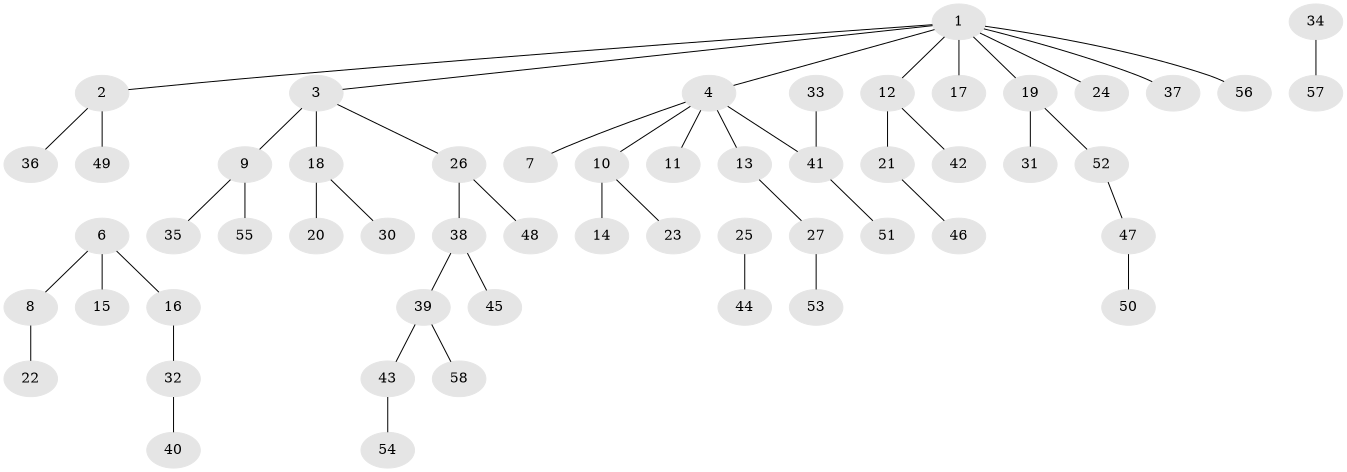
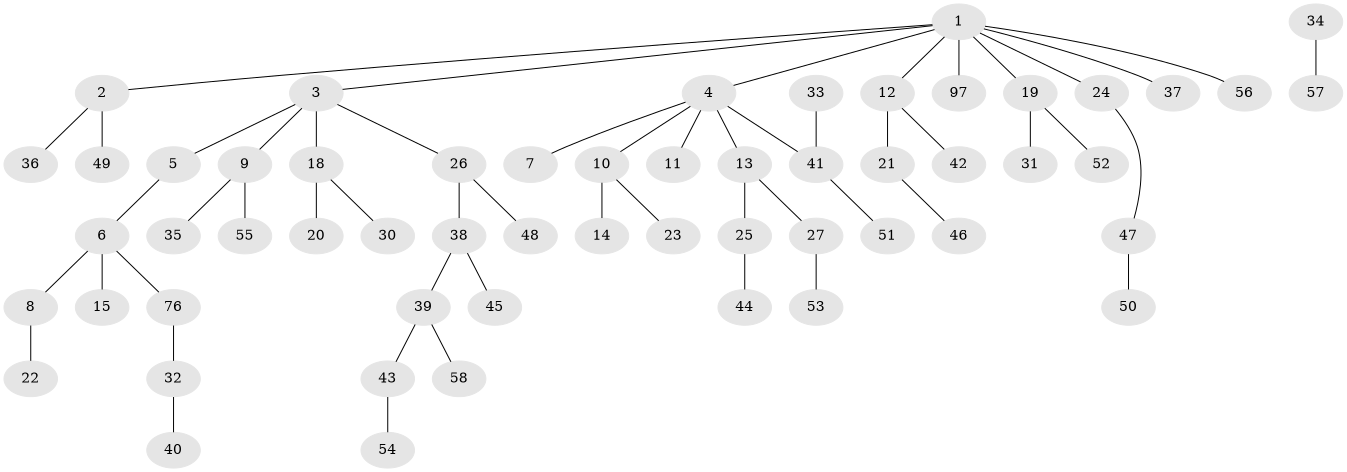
node "17": label "17" -> "97"
node "5": added
edge "13" -- "25": added
edge "52" -- "47": now "24" -- "47"
node "16": label "16" -> "76"
